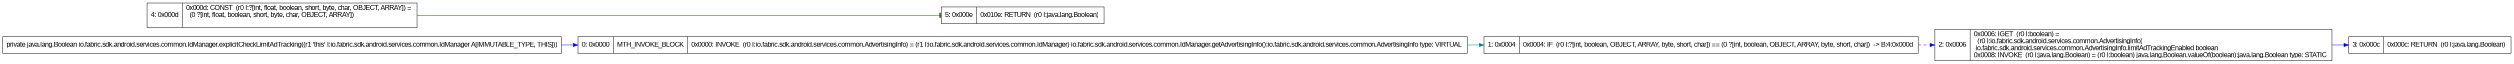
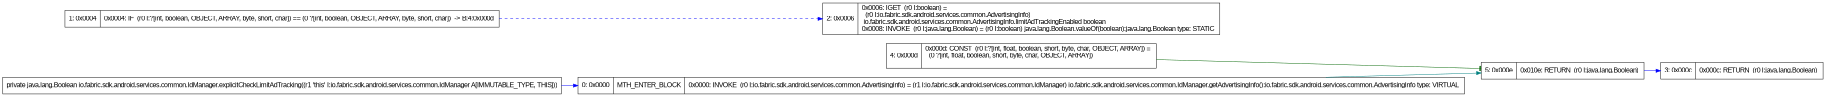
node "0: 0x0000": text "MTH_INVOKE_BLOCK" -> "MTH_ENTER_BLOCK"
edge "0: 0x0000" -> "1: 0x0004": now "0: 0x0000" -> "5: 0x000e"
edge "2: 0x0006" -> "3: 0x000c": now "5: 0x000e" -> "3: 0x000c"
